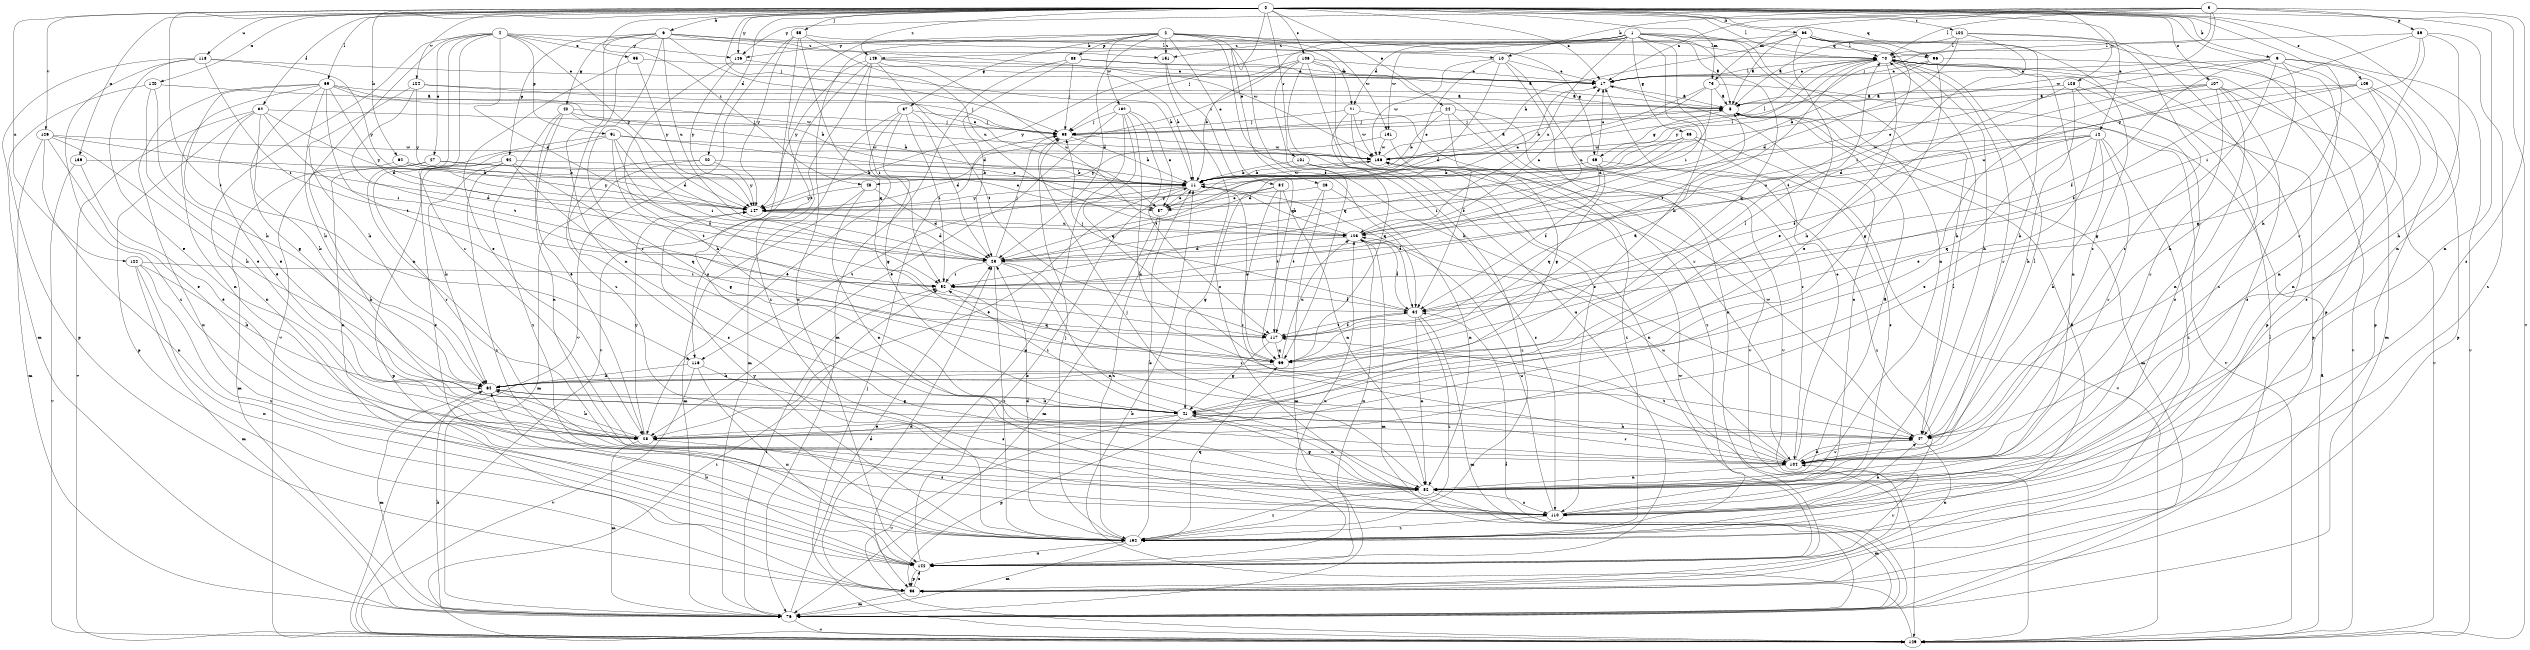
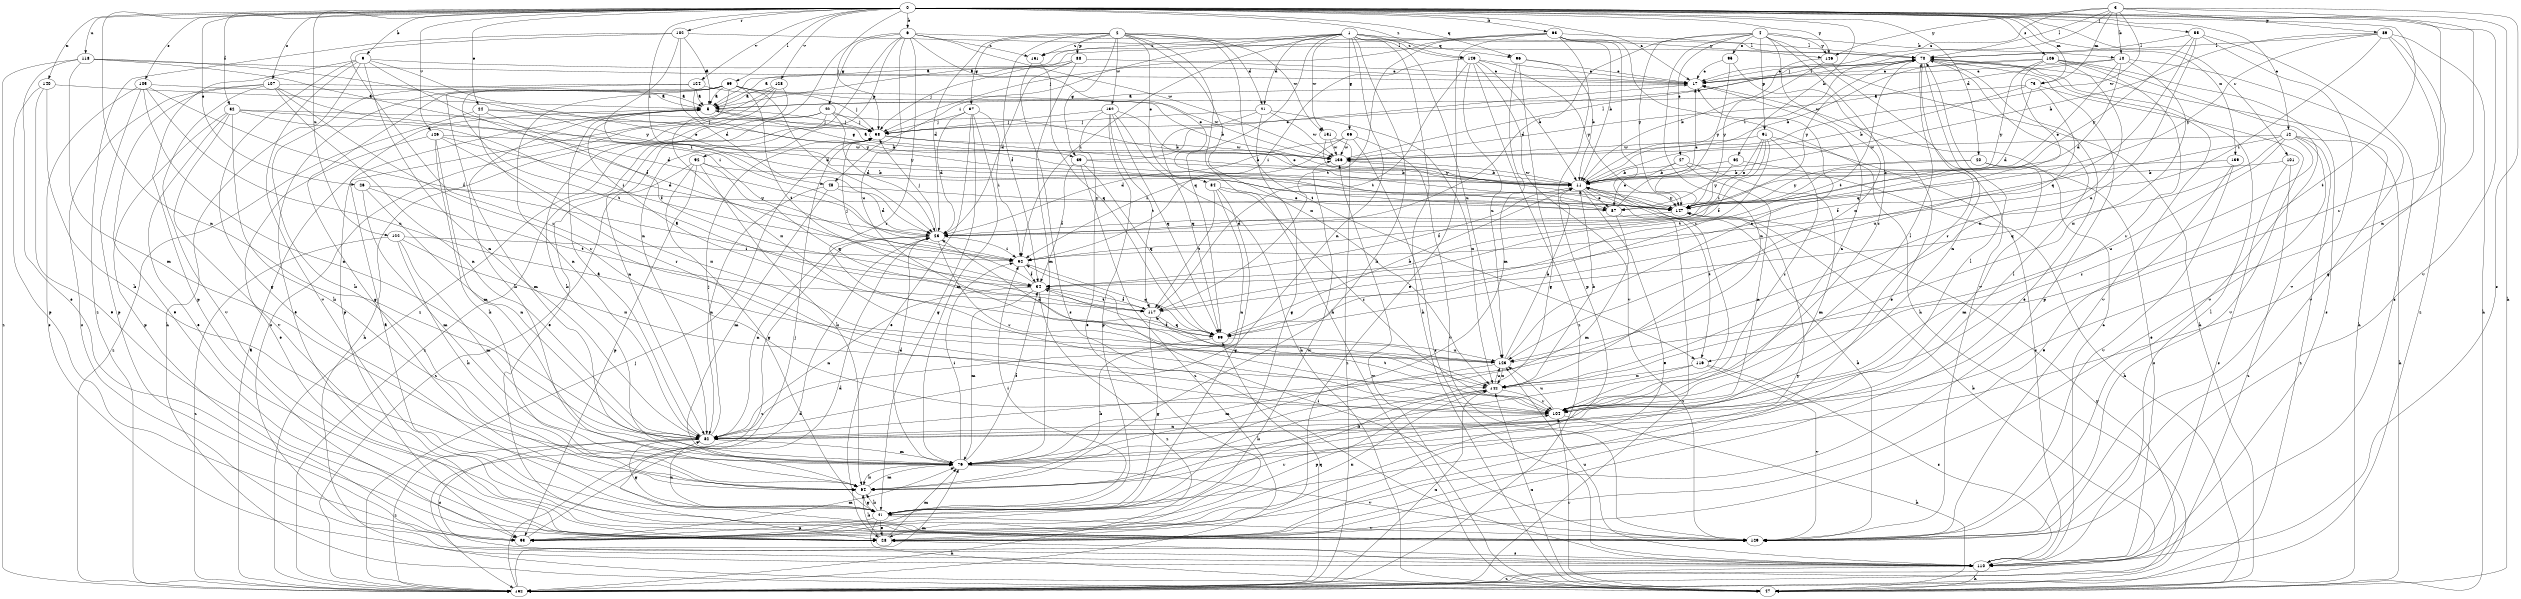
edge "0" -> "70": removed, label "l"
edge "89" -> "11": added, label "b"
edge "147" -> "123": removed, label "u"
